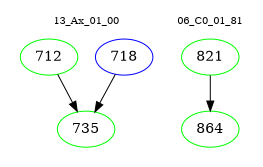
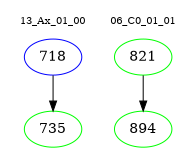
cluster "06_C0_01_81": label "06_C0_01_81" -> "06_C0_01_01"
node "712": removed
node "864": label "864" -> "894"
